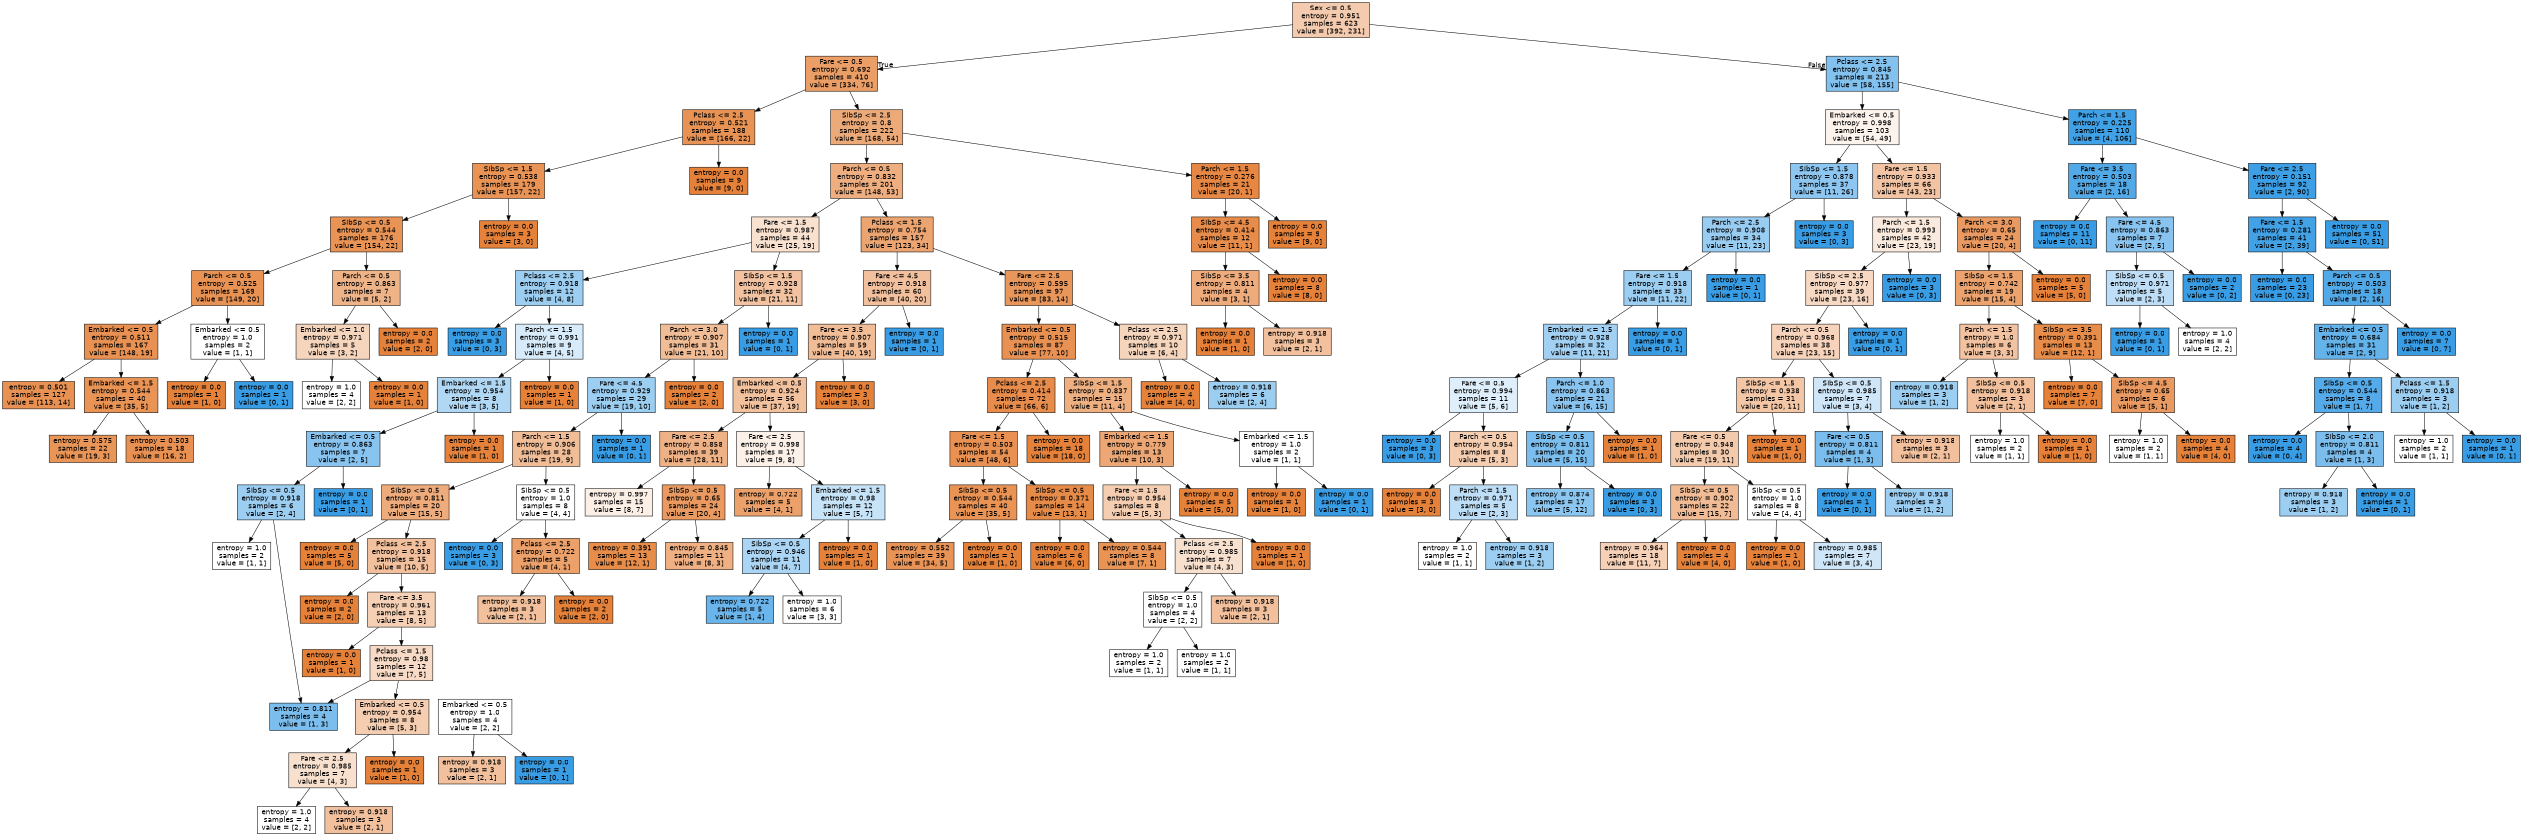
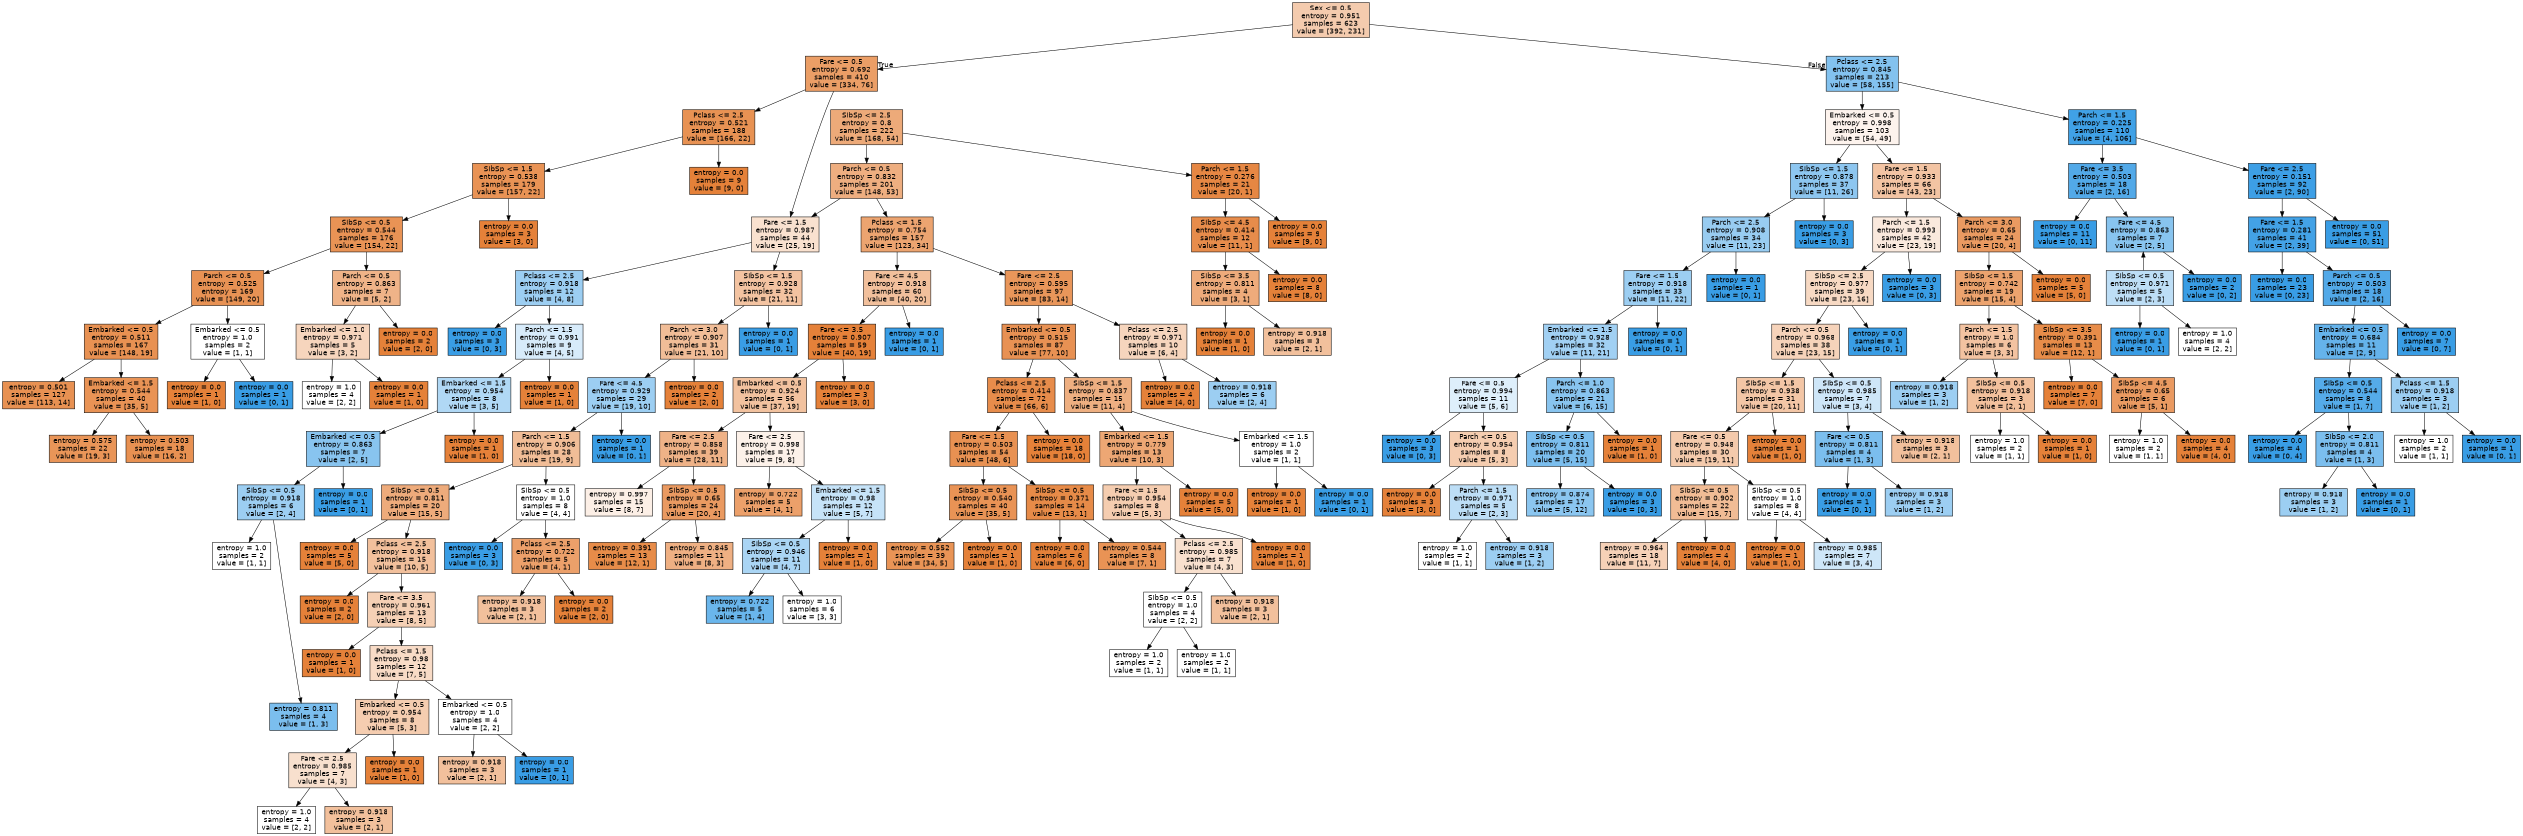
edge "Fare <= 0.5 entropy = 0.692 samples = 410 value = [334, 76]" -> "SibSp <= 2.5 entropy = 0.8 samples = 222 value = [168, 54]": now "Fare <= 0.5 entropy = 0.692 samples = 410 value = [334, 76]" -> "Fare <= 1.5 entropy = 0.987 samples = 44 value = [25, 19]"
edge "Fare <= 4.5 entropy = 0.863 samples = 7 value = [2, 5]" -> "SibSp <= 0.5 entropy = 0.971 samples = 5 value = [2, 3]": reversed
node "Parch <= 0.5 entropy = 0.525 samples = 169 value = [149, 20]": label "Parch <= 0.5 entropy = 0.525 samples = 169 value = [149, 20]" -> "Parch <= 0.5 entropy = 0.525 entropy = 169 value = [149, 20]"
node "Fare <= 3.5 entropy = 0.907 samples = 59 value = [40, 19]": fillcolor #f1bd97 -> #e58139
node "Embarked <= 0.5 entropy = 0.684 samples = 31 value = [2, 9]": label "Embarked <= 0.5 entropy = 0.684 samples = 31 value = [2, 9]" -> "Embarked <= 0.5 entropy = 0.684 samples = 11 value = [2, 9]"
node "SibSp <= 0.5 entropy = 0.544 samples = 40 value = [35, 5]": label "SibSp <= 0.5 entropy = 0.544 samples = 40 value = [35, 5]" -> "SibSp <= 0.5 entropy = 0.540 samples = 40 value = [35, 5]"
edge "Pclass <= 1.5 entropy = 0.98 samples = 12 value = [7, 5]" -> "entropy = 0.811 samples = 4 value = [1, 3]": now "Pclass <= 1.5 entropy = 0.98 samples = 12 value = [7, 5]" -> "Embarked <= 0.5 entropy = 1.0 samples = 4 value = [2, 2]"
